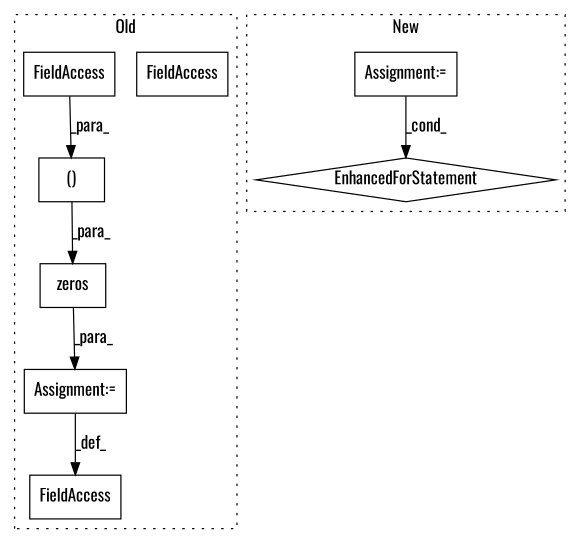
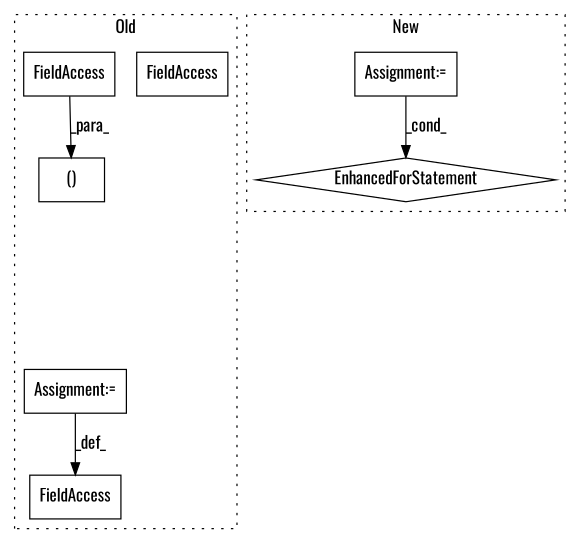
node "zeros": removed
